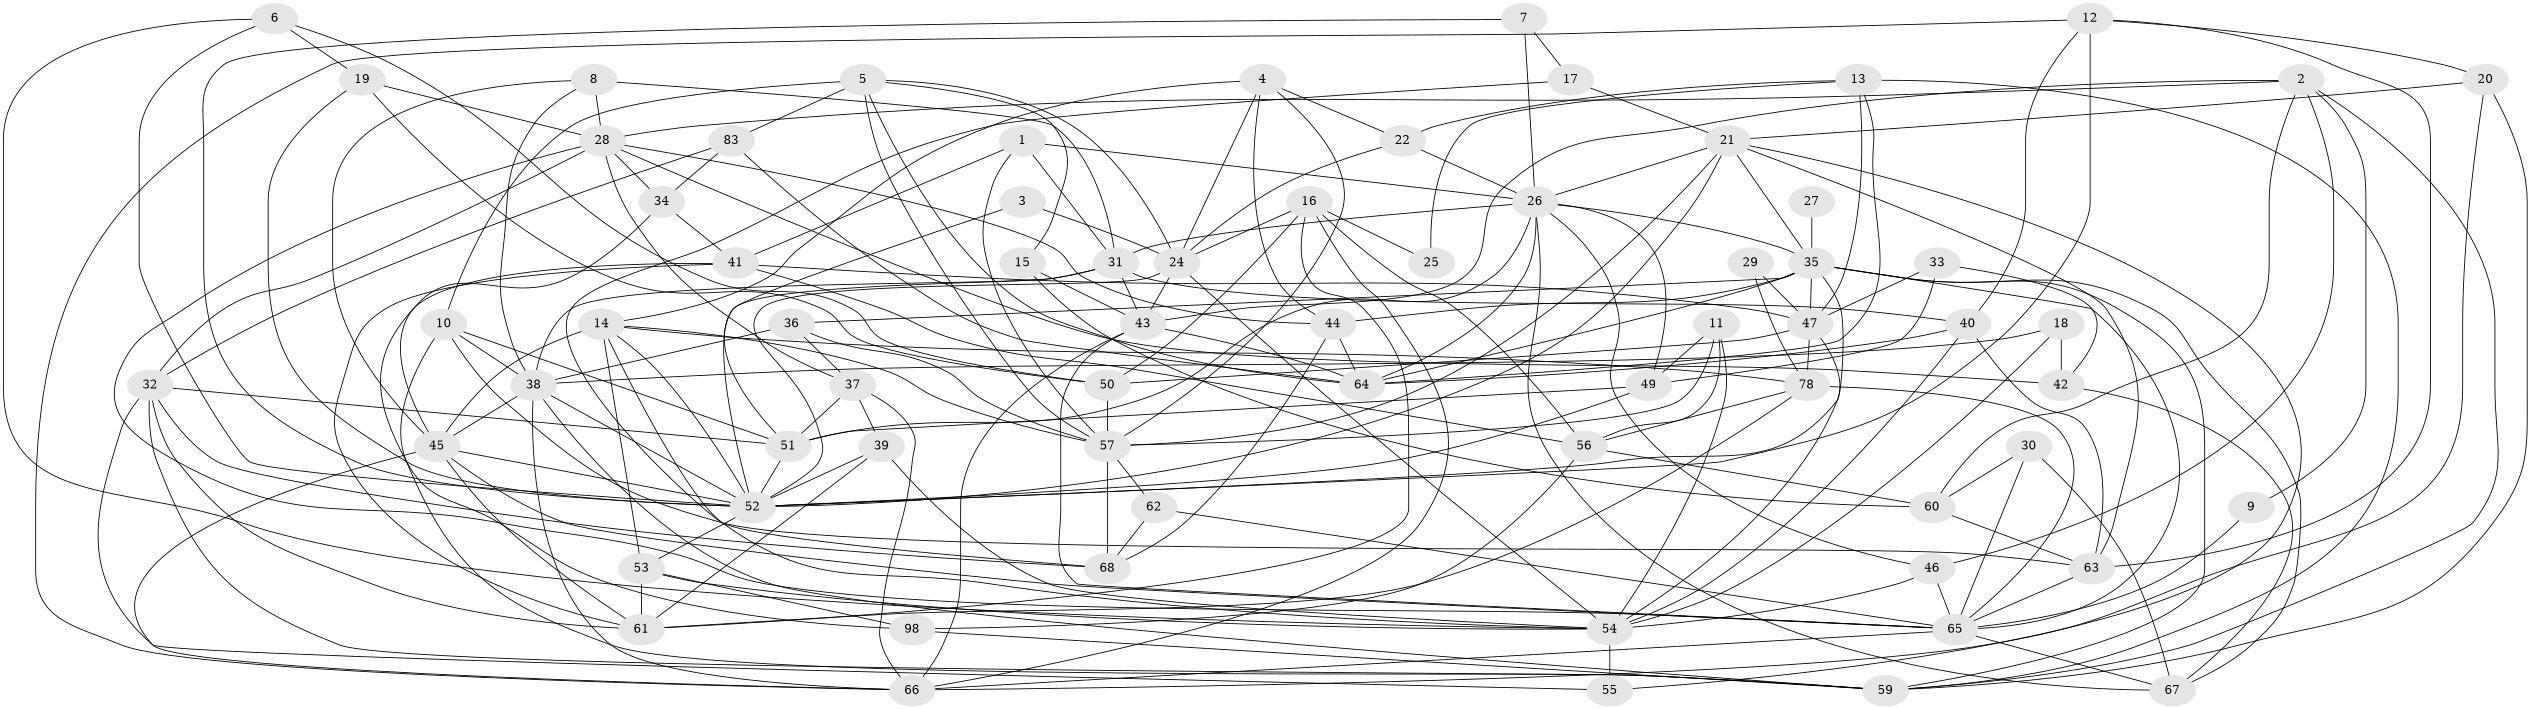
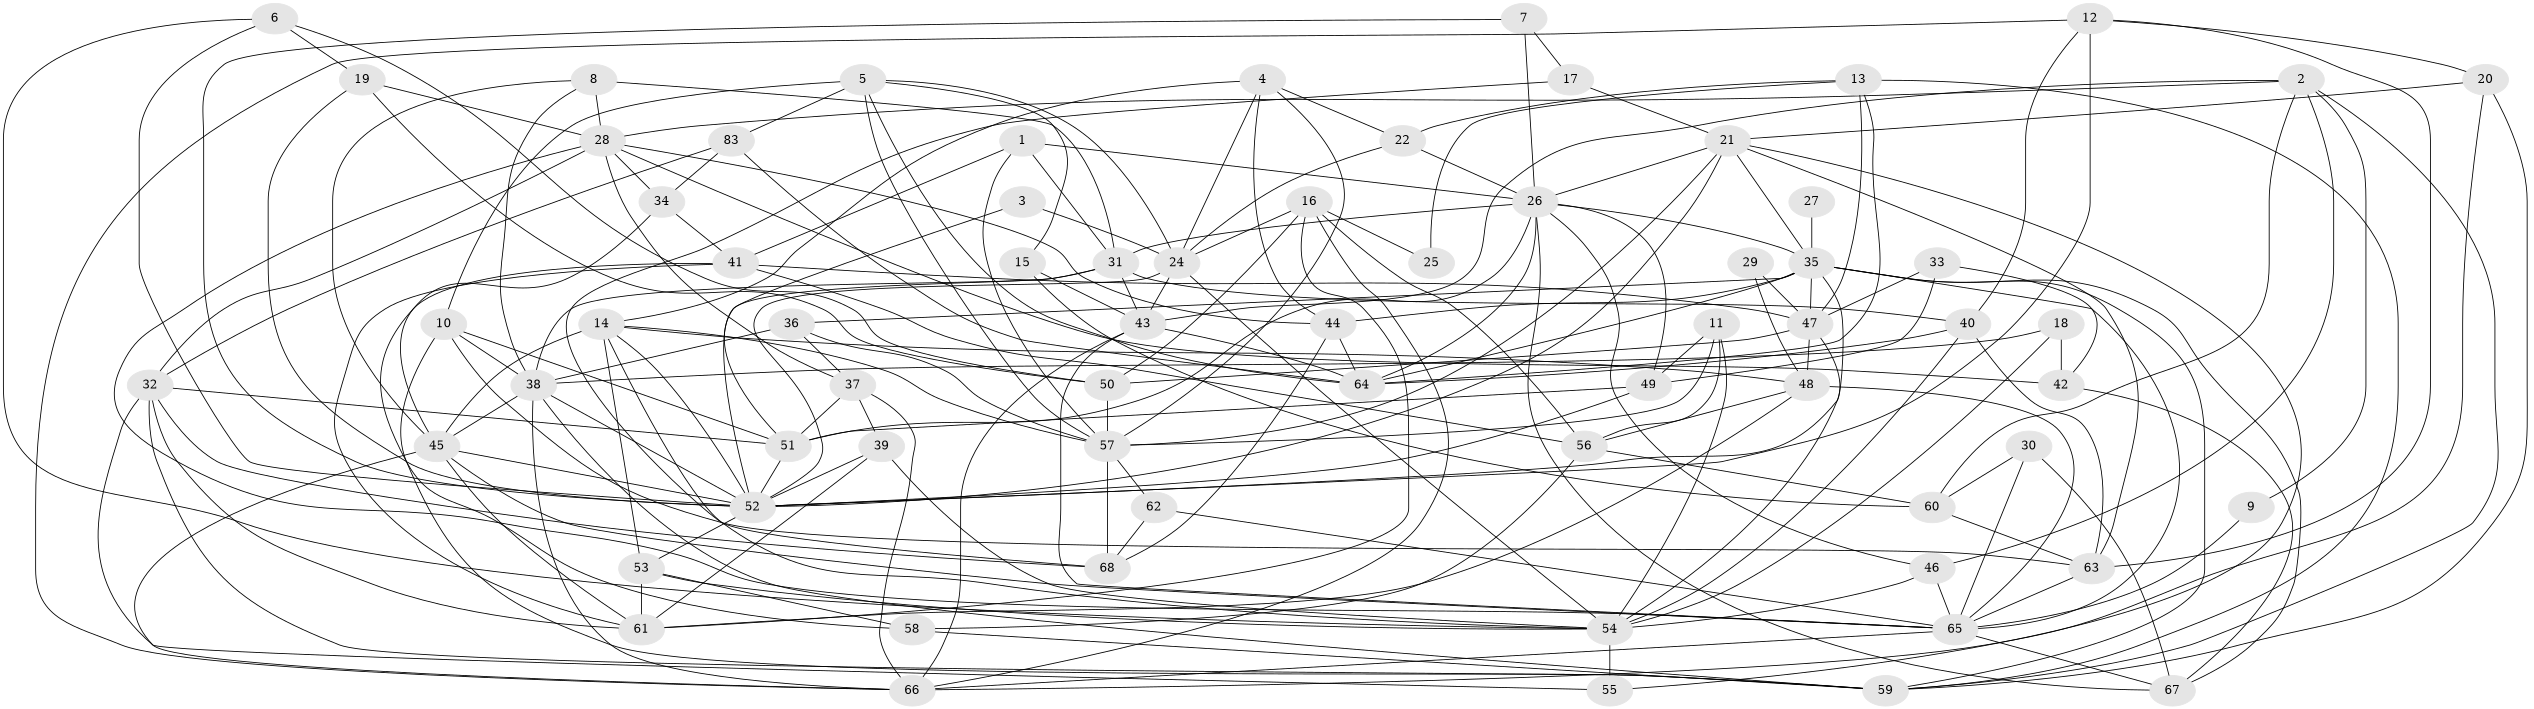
node "78": label "78" -> "48"
node "98": label "98" -> "58"
